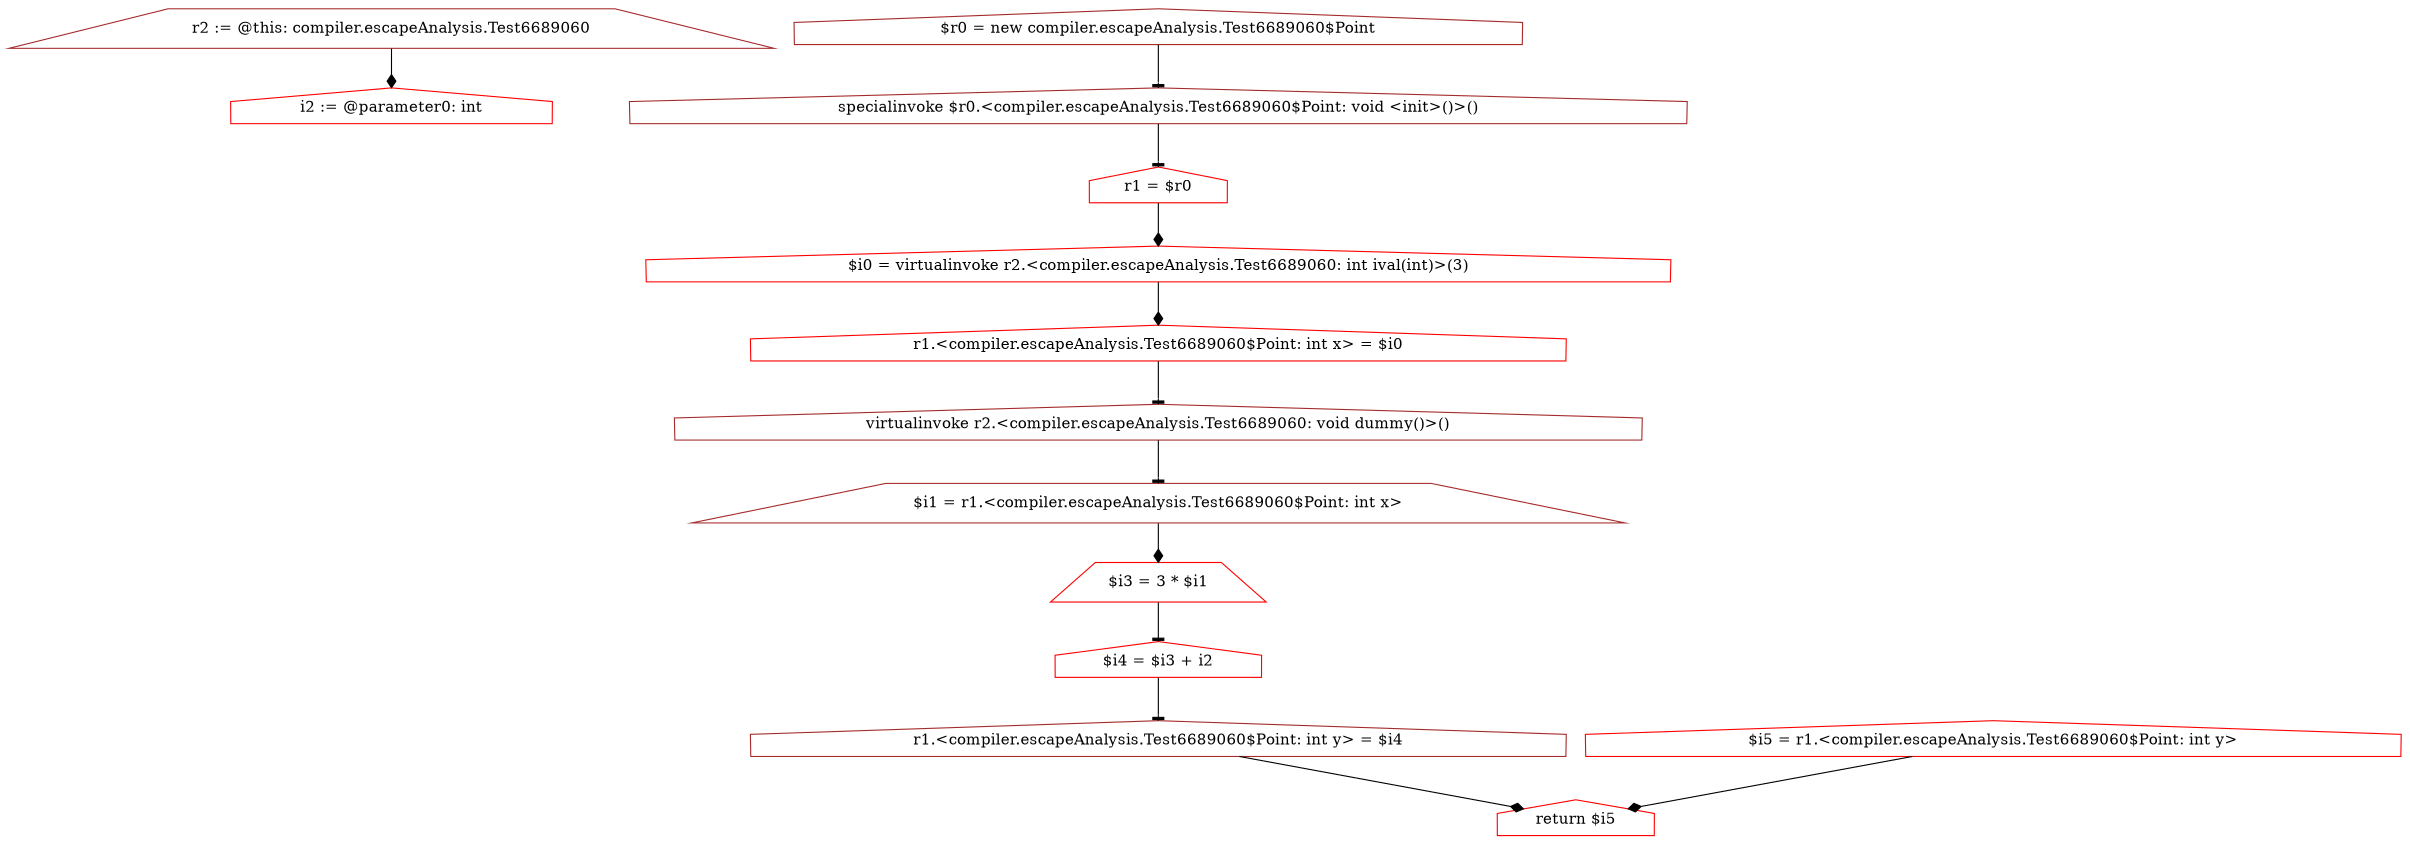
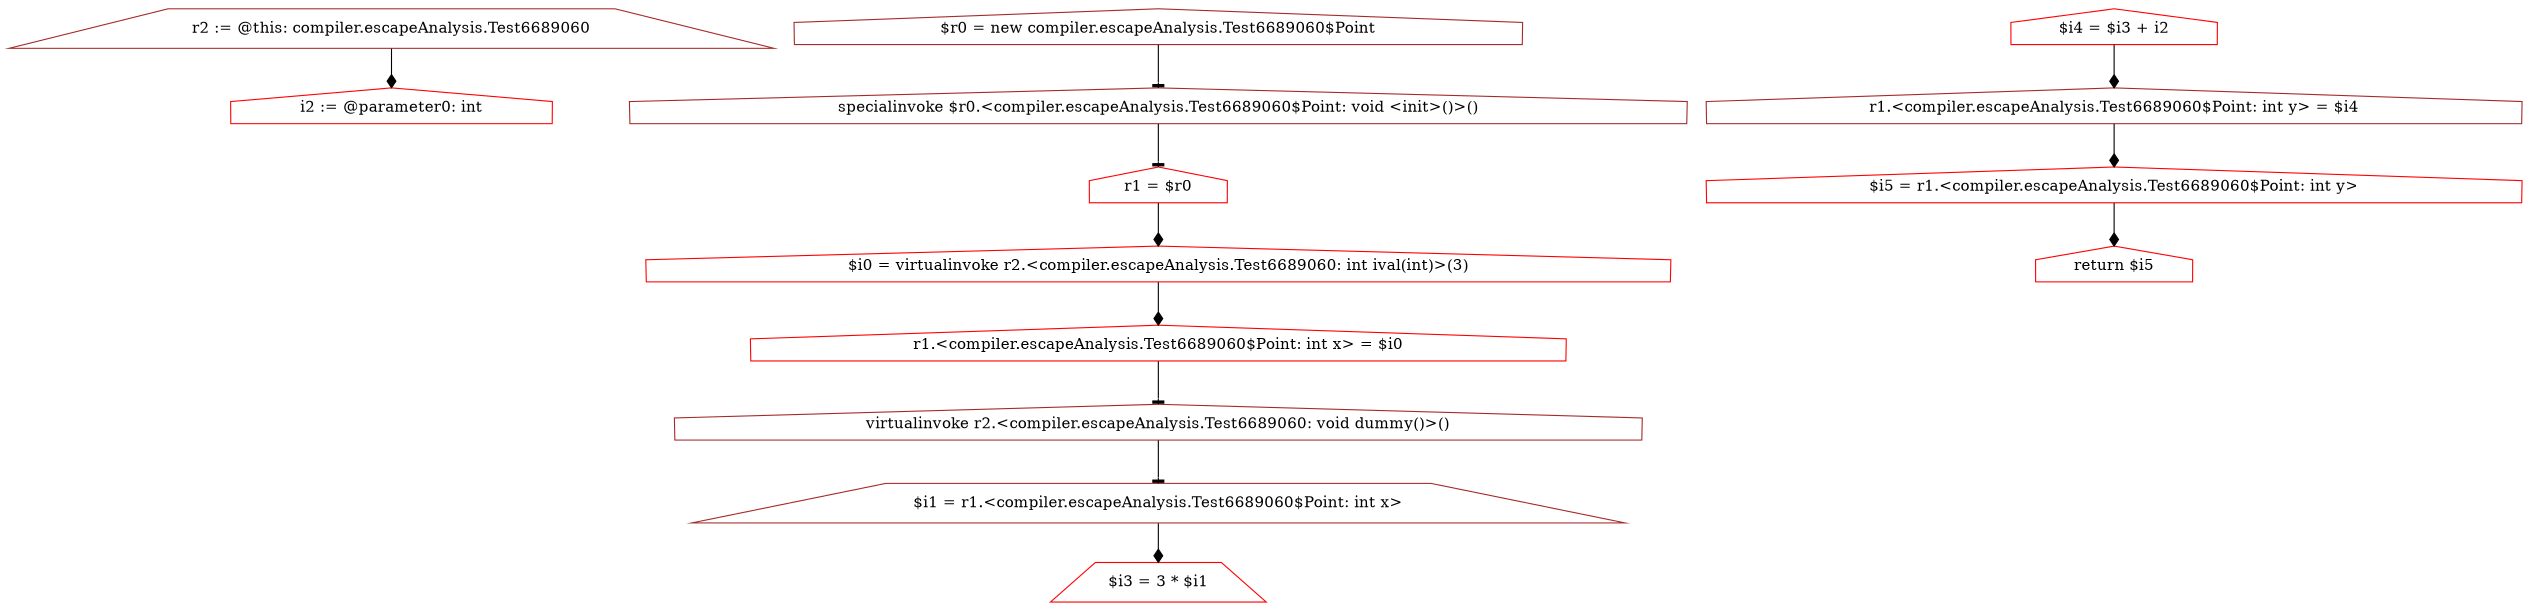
edge "$i3 = 3 * $i1" -> "$i4 = $i3 + i2": removed
edge "$i4 = $i3 + i2" -> "r1.<compiler.escapeAnalysis.Test6689060$Point: int y> = $i4": arrowhead tee -> diamond
edge "r1.<compiler.escapeAnalysis.Test6689060$Point: int y> = $i4" -> "return $i5": now "r1.<compiler.escapeAnalysis.Test6689060$Point: int y> = $i4" -> "$i5 = r1.<compiler.escapeAnalysis.Test6689060$Point: int y>"
